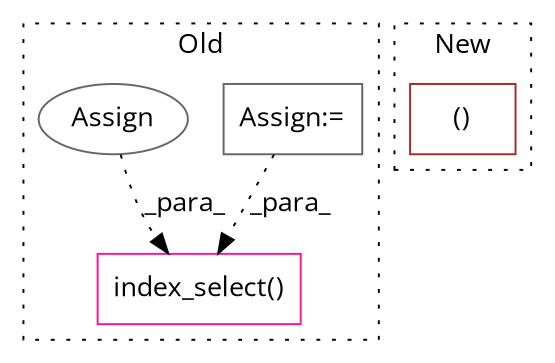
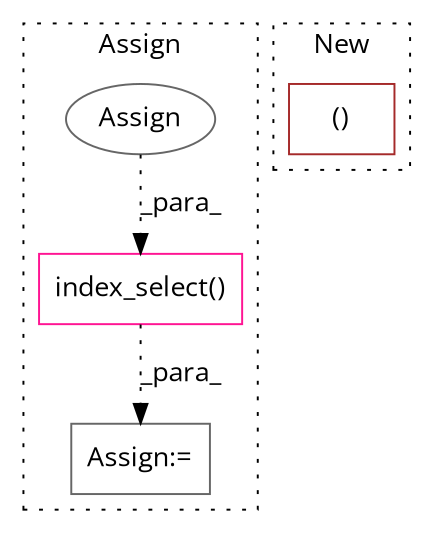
cluster "Old": label "Old" -> "Assign"
edge "Assign:=" -> "index_select()": reversed
